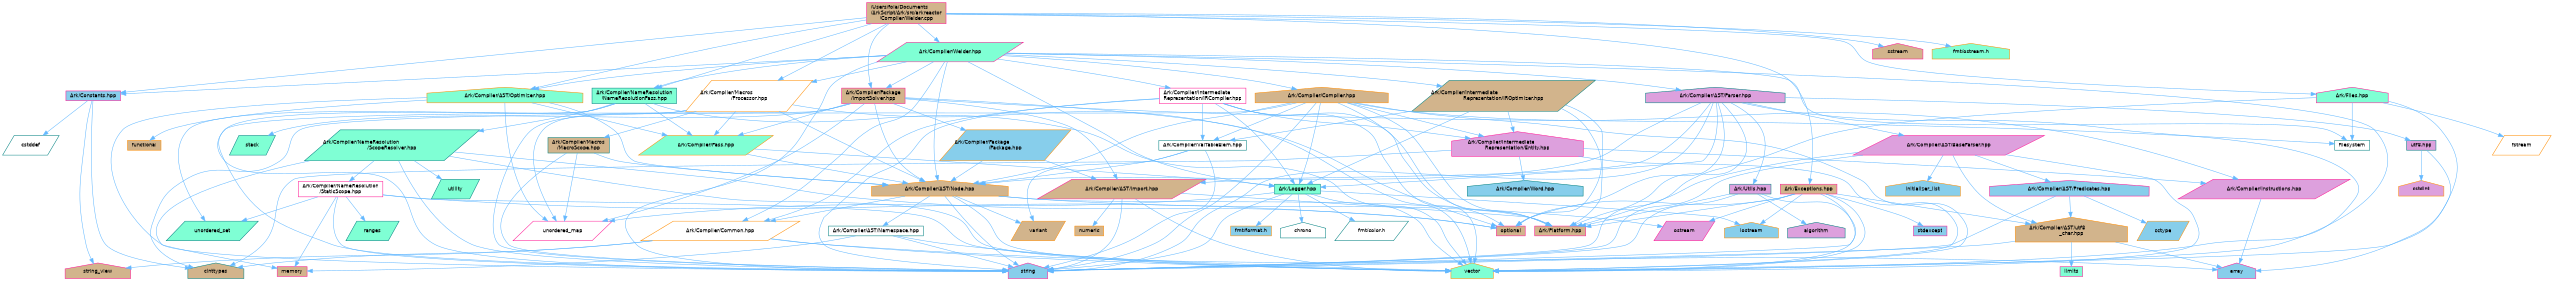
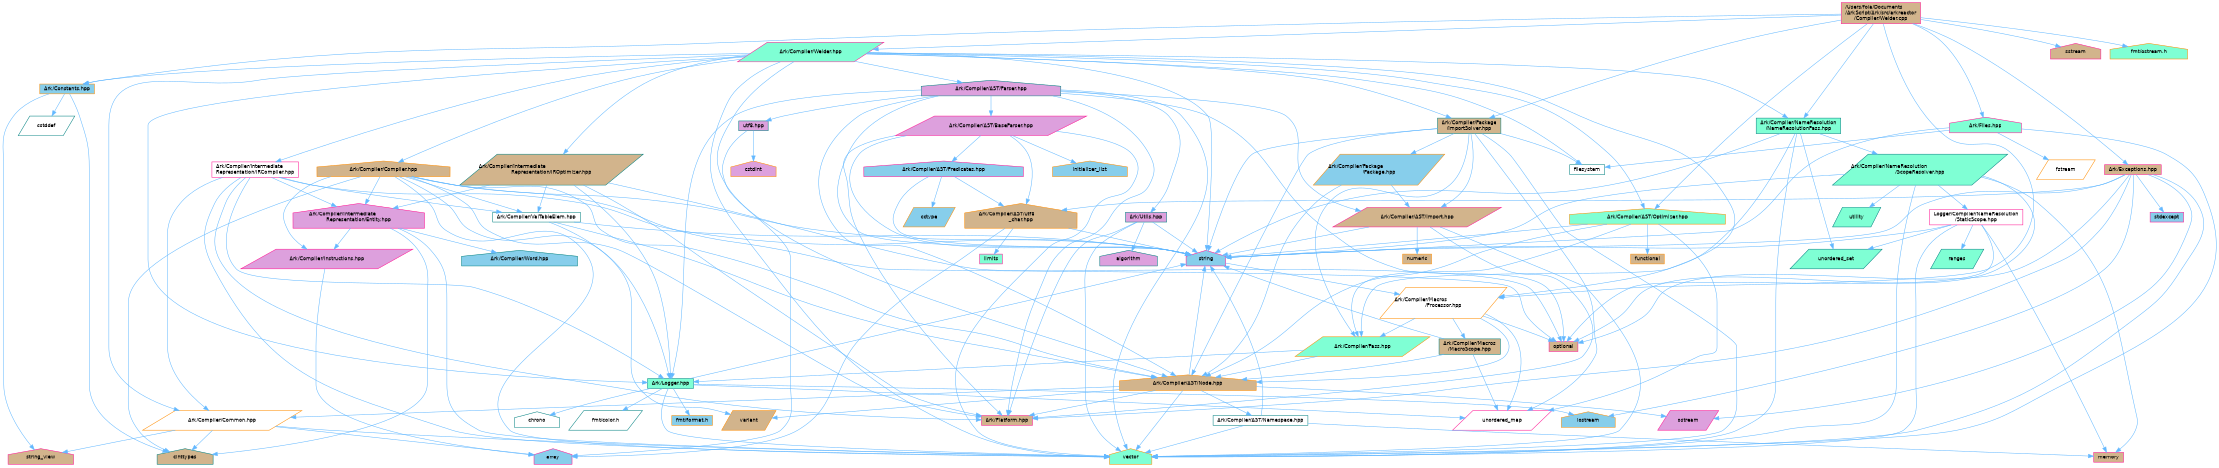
node "Ark/Constants.hpp": color deeppink -> darkorange
node "Ark/Compiler/Package /ImportSolver.hpp": color deeppink -> teal
node "stack": removed
node "Ark/Compiler/NameResolution /StaticScope.hpp": label "Ark/Compiler/NameResolution /StaticScope.hpp" -> "Logger/Compiler/NameResolution /StaticScope.hpp"
edge "Ark/Compiler/Macros /Processor.hpp" -> "string": reversed
